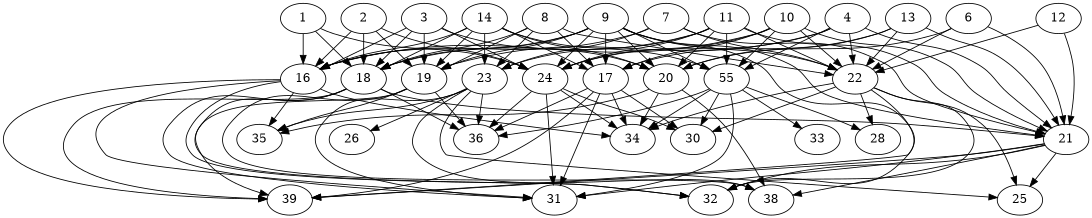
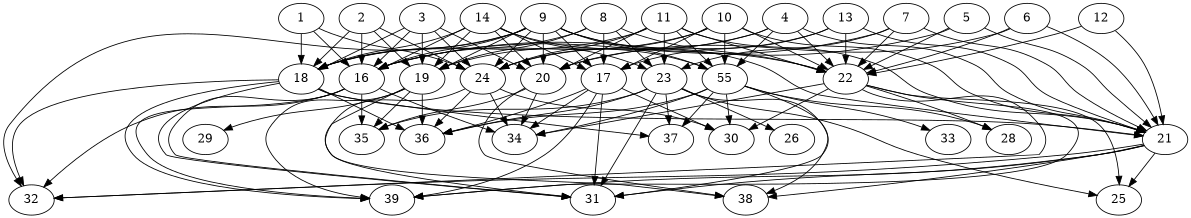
node "5": added
node "29": added
node "37": added
